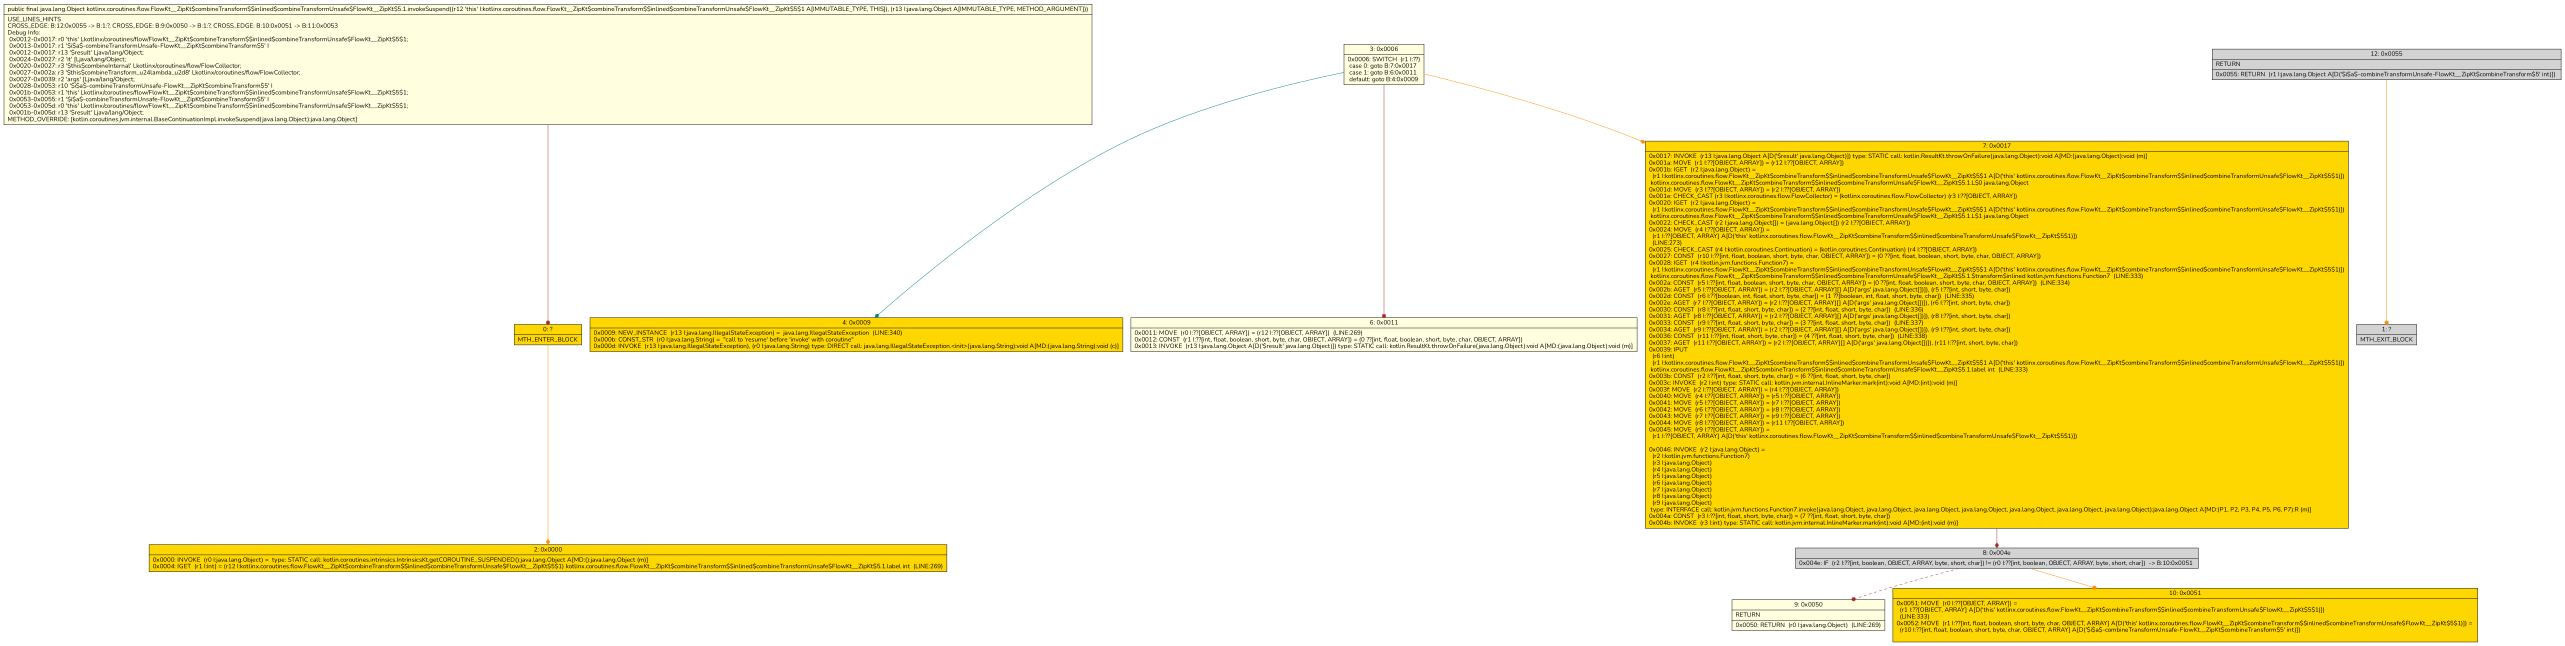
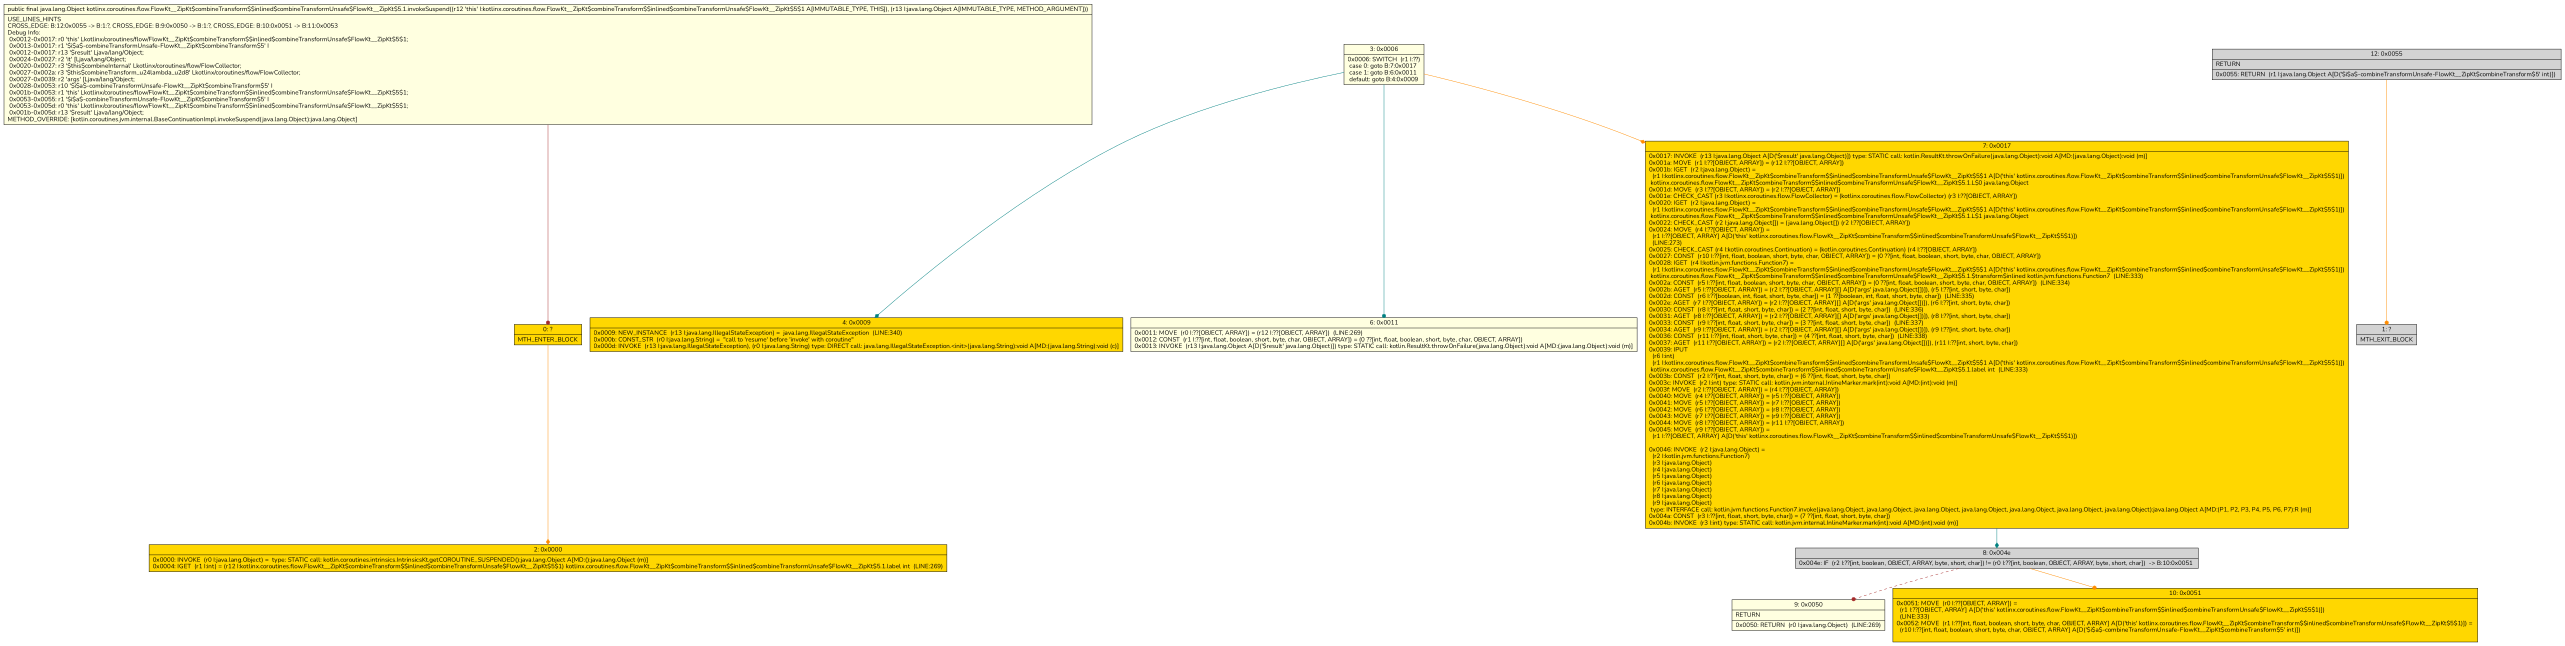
edge "3: 0x0006" -> "6: 0x0011": color brown -> teal
edge "7: 0x0017" -> "8: 0x004e": color brown -> teal
